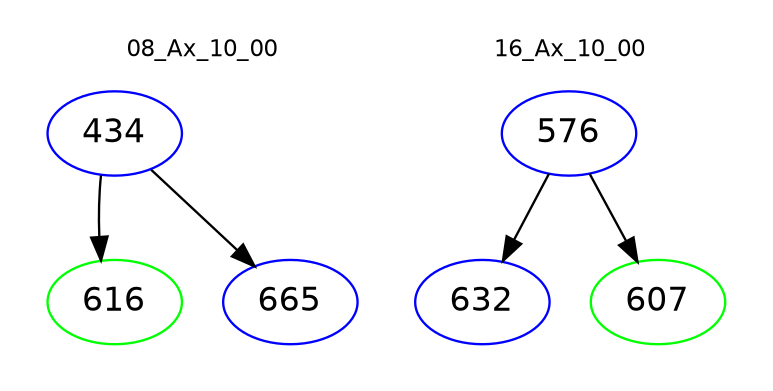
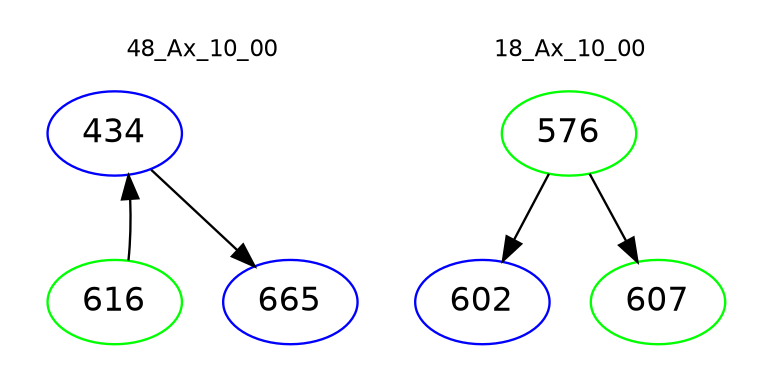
cluster "08_Ax_10_00": label "08_Ax_10_00" -> "48_Ax_10_00"
cluster "16_Ax_10_00": label "16_Ax_10_00" -> "18_Ax_10_00"
node "576": color blue -> green
edge "434" -> "616": reversed
node "632": label "632" -> "602"
